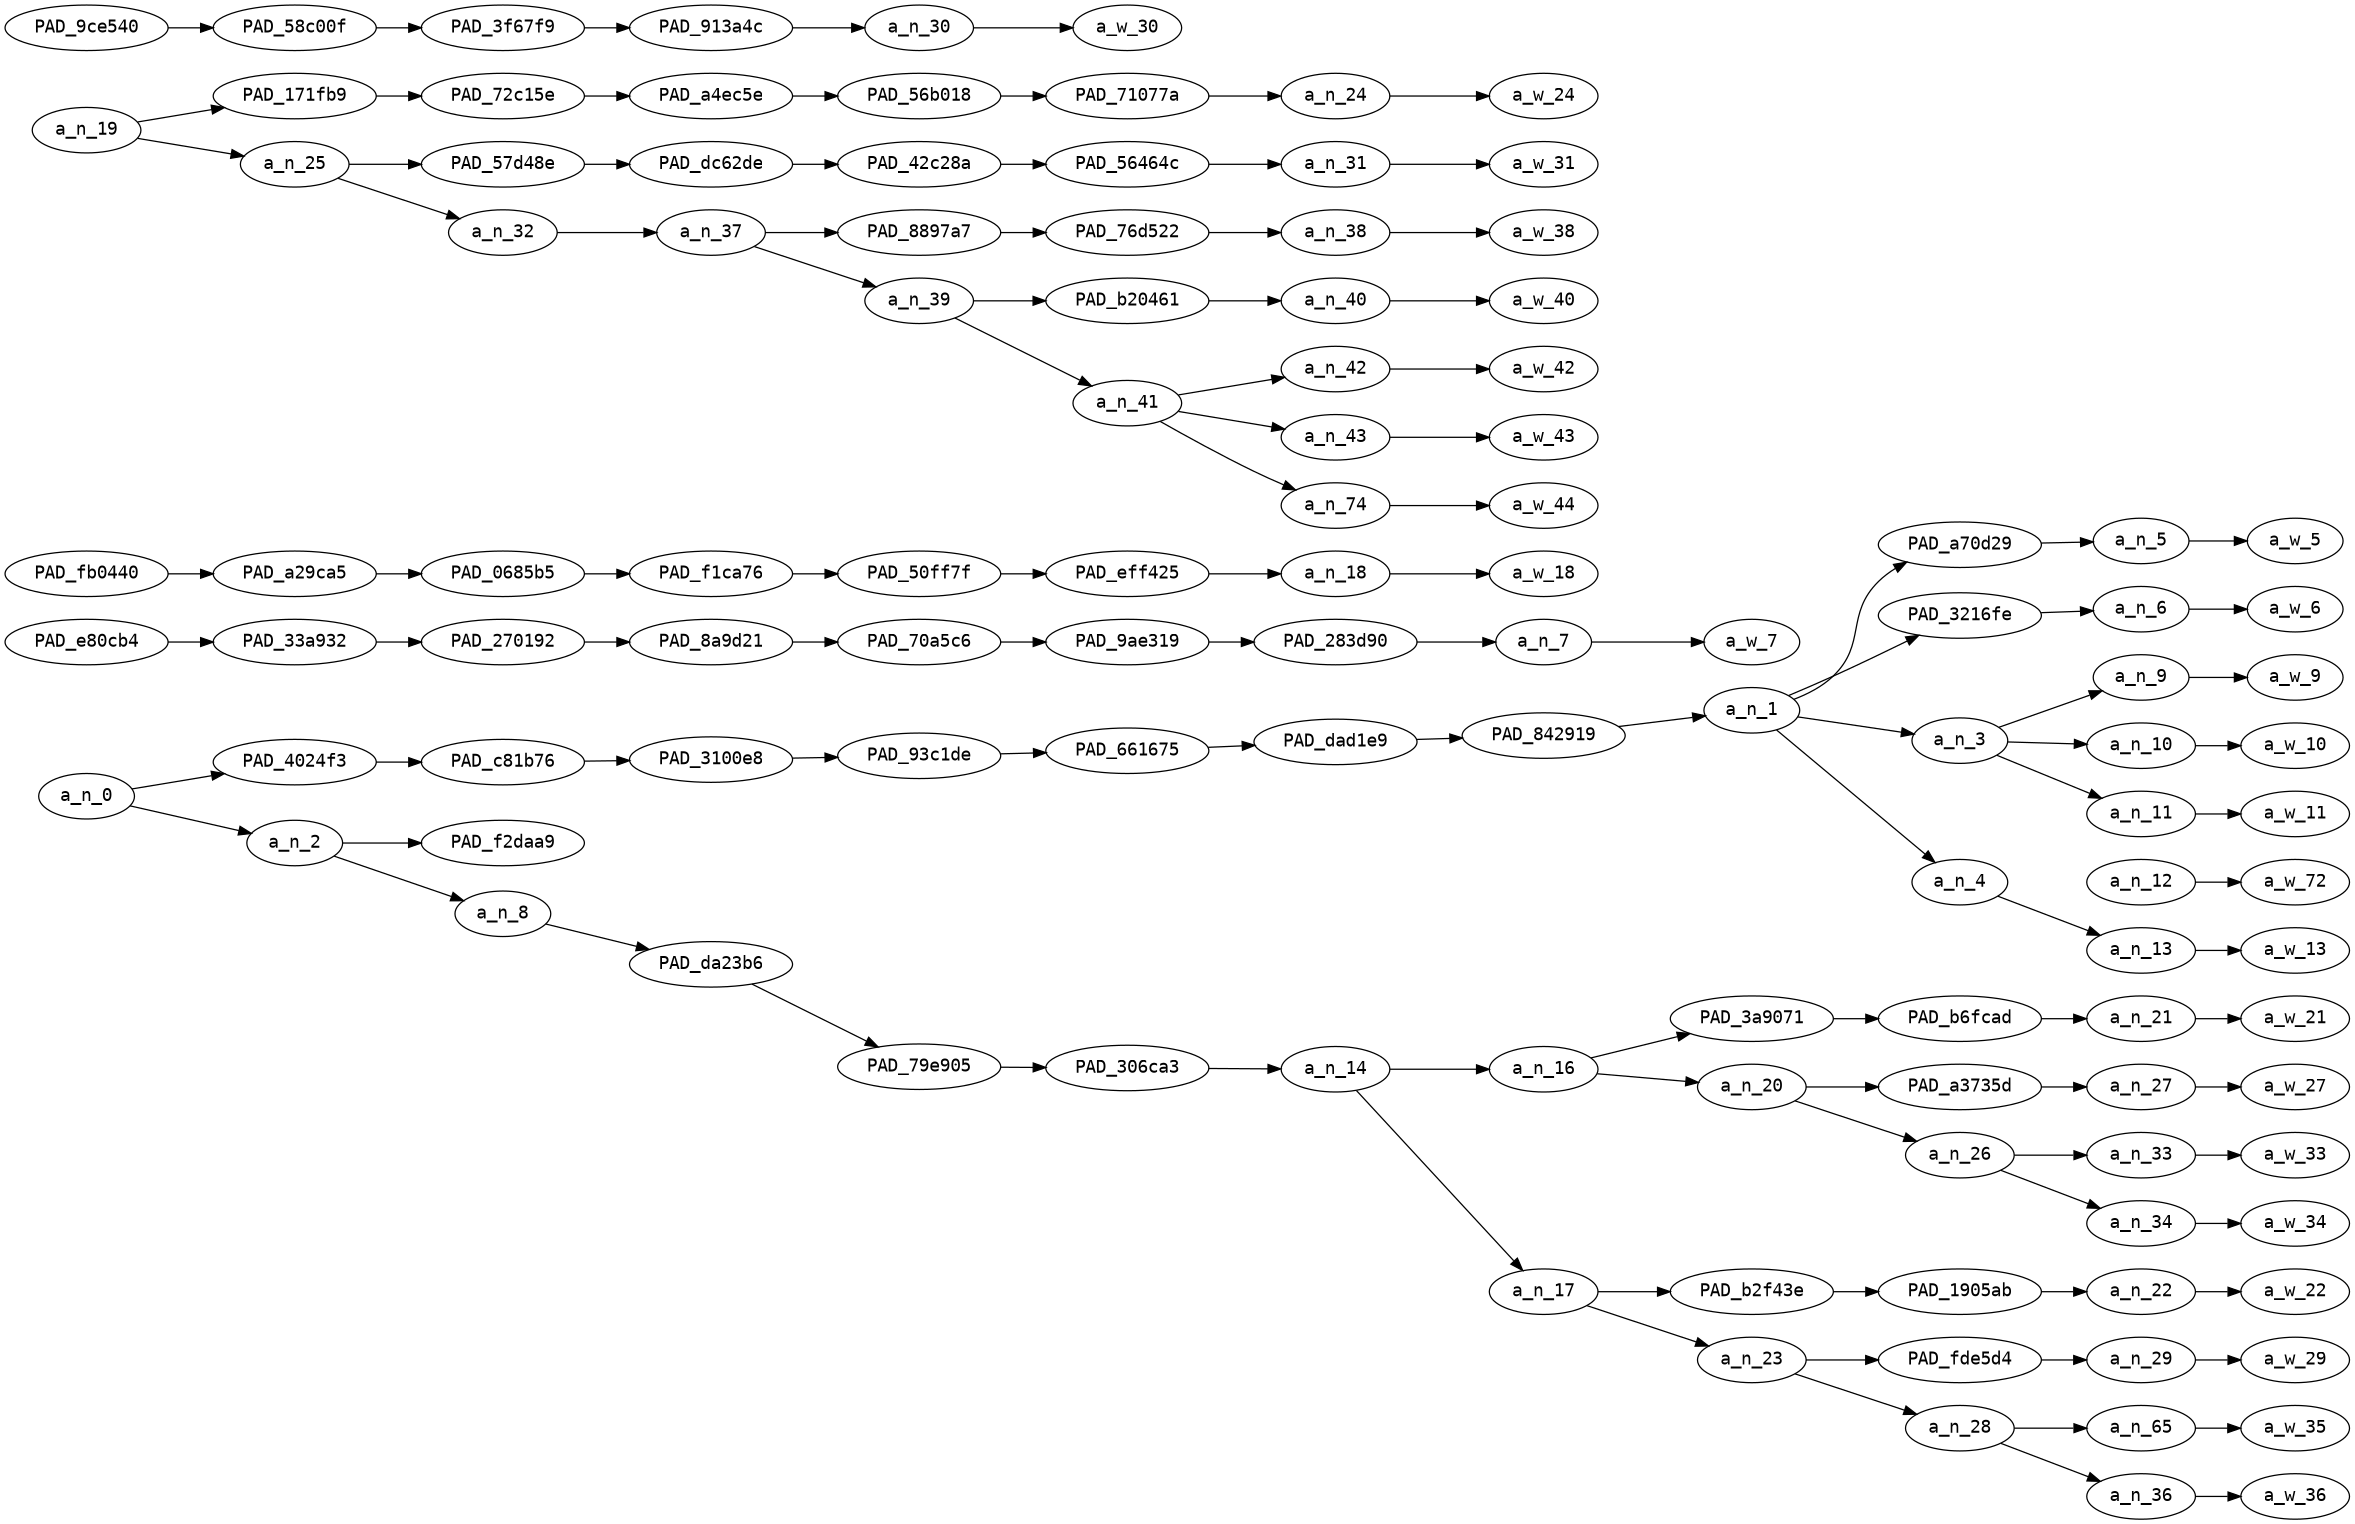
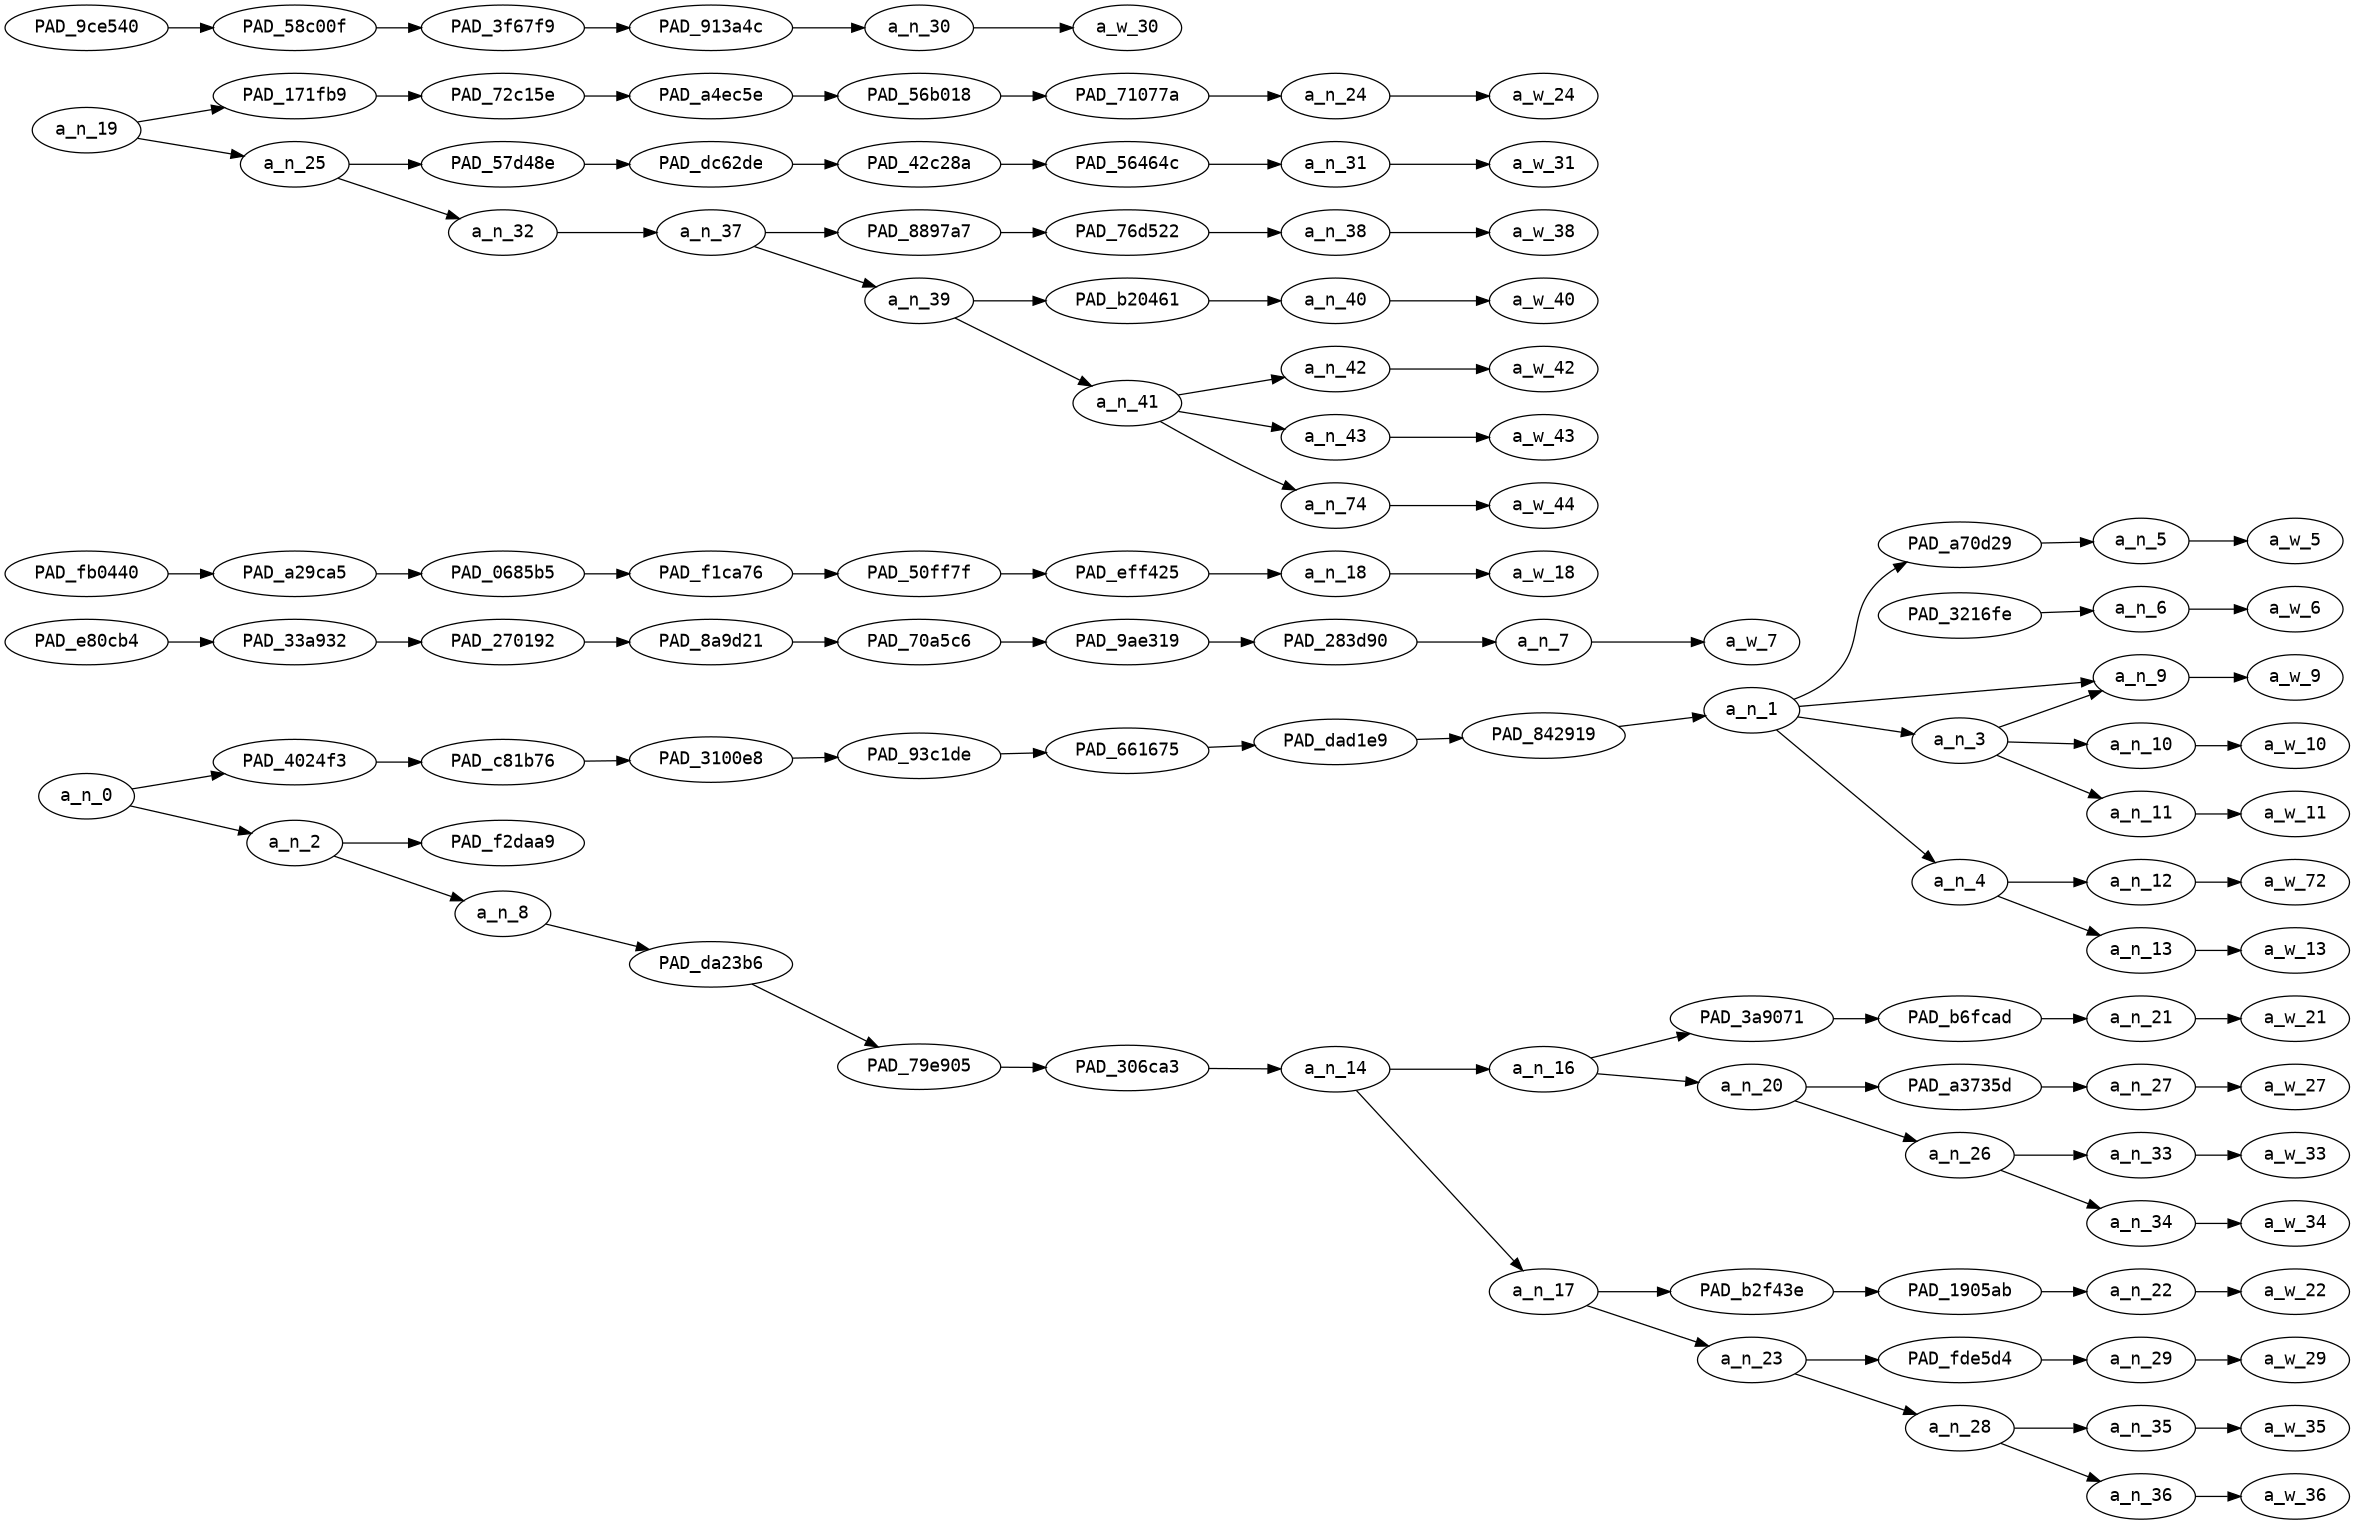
edge "a_n_1" -> "PAD_3216fe": now "a_n_1" -> "a_n_9"
edge "a_n_4" -> "a_n_12": added
node "a_n_65": label "a_n_65" -> "a_n_35"
